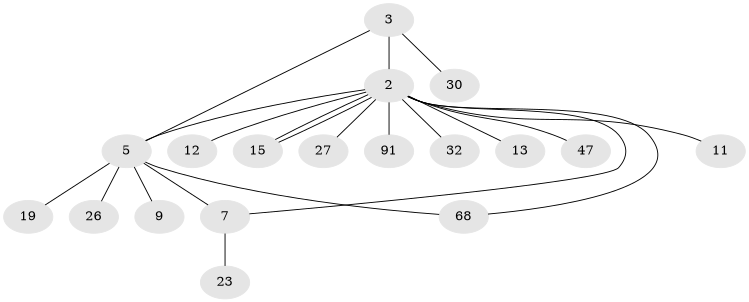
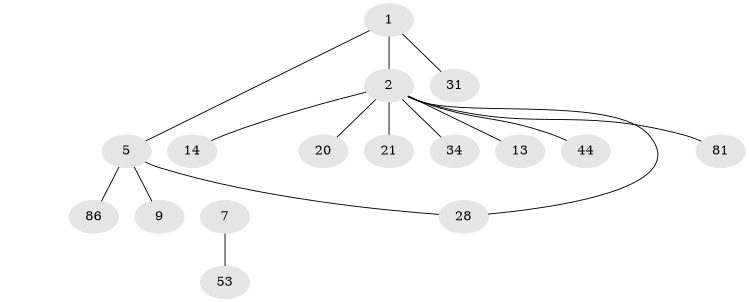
node "3": label "3" -> "1"
node "30": label "30" -> "31"
edge "2" -- "5": removed
node "12": label "12" -> "14"
node "15": removed
node "27": label "27" -> "20"
node "91": label "91" -> "21"
node "32": label "32" -> "34"
node "47": label "47" -> "44"
node "11": label "11" -> "81"
edge "2" -- "7": removed
edge "5" -- "7": removed
node "19": removed
node "26": label "26" -> "86"
node "68": label "68" -> "28"
node "23": label "23" -> "53"
